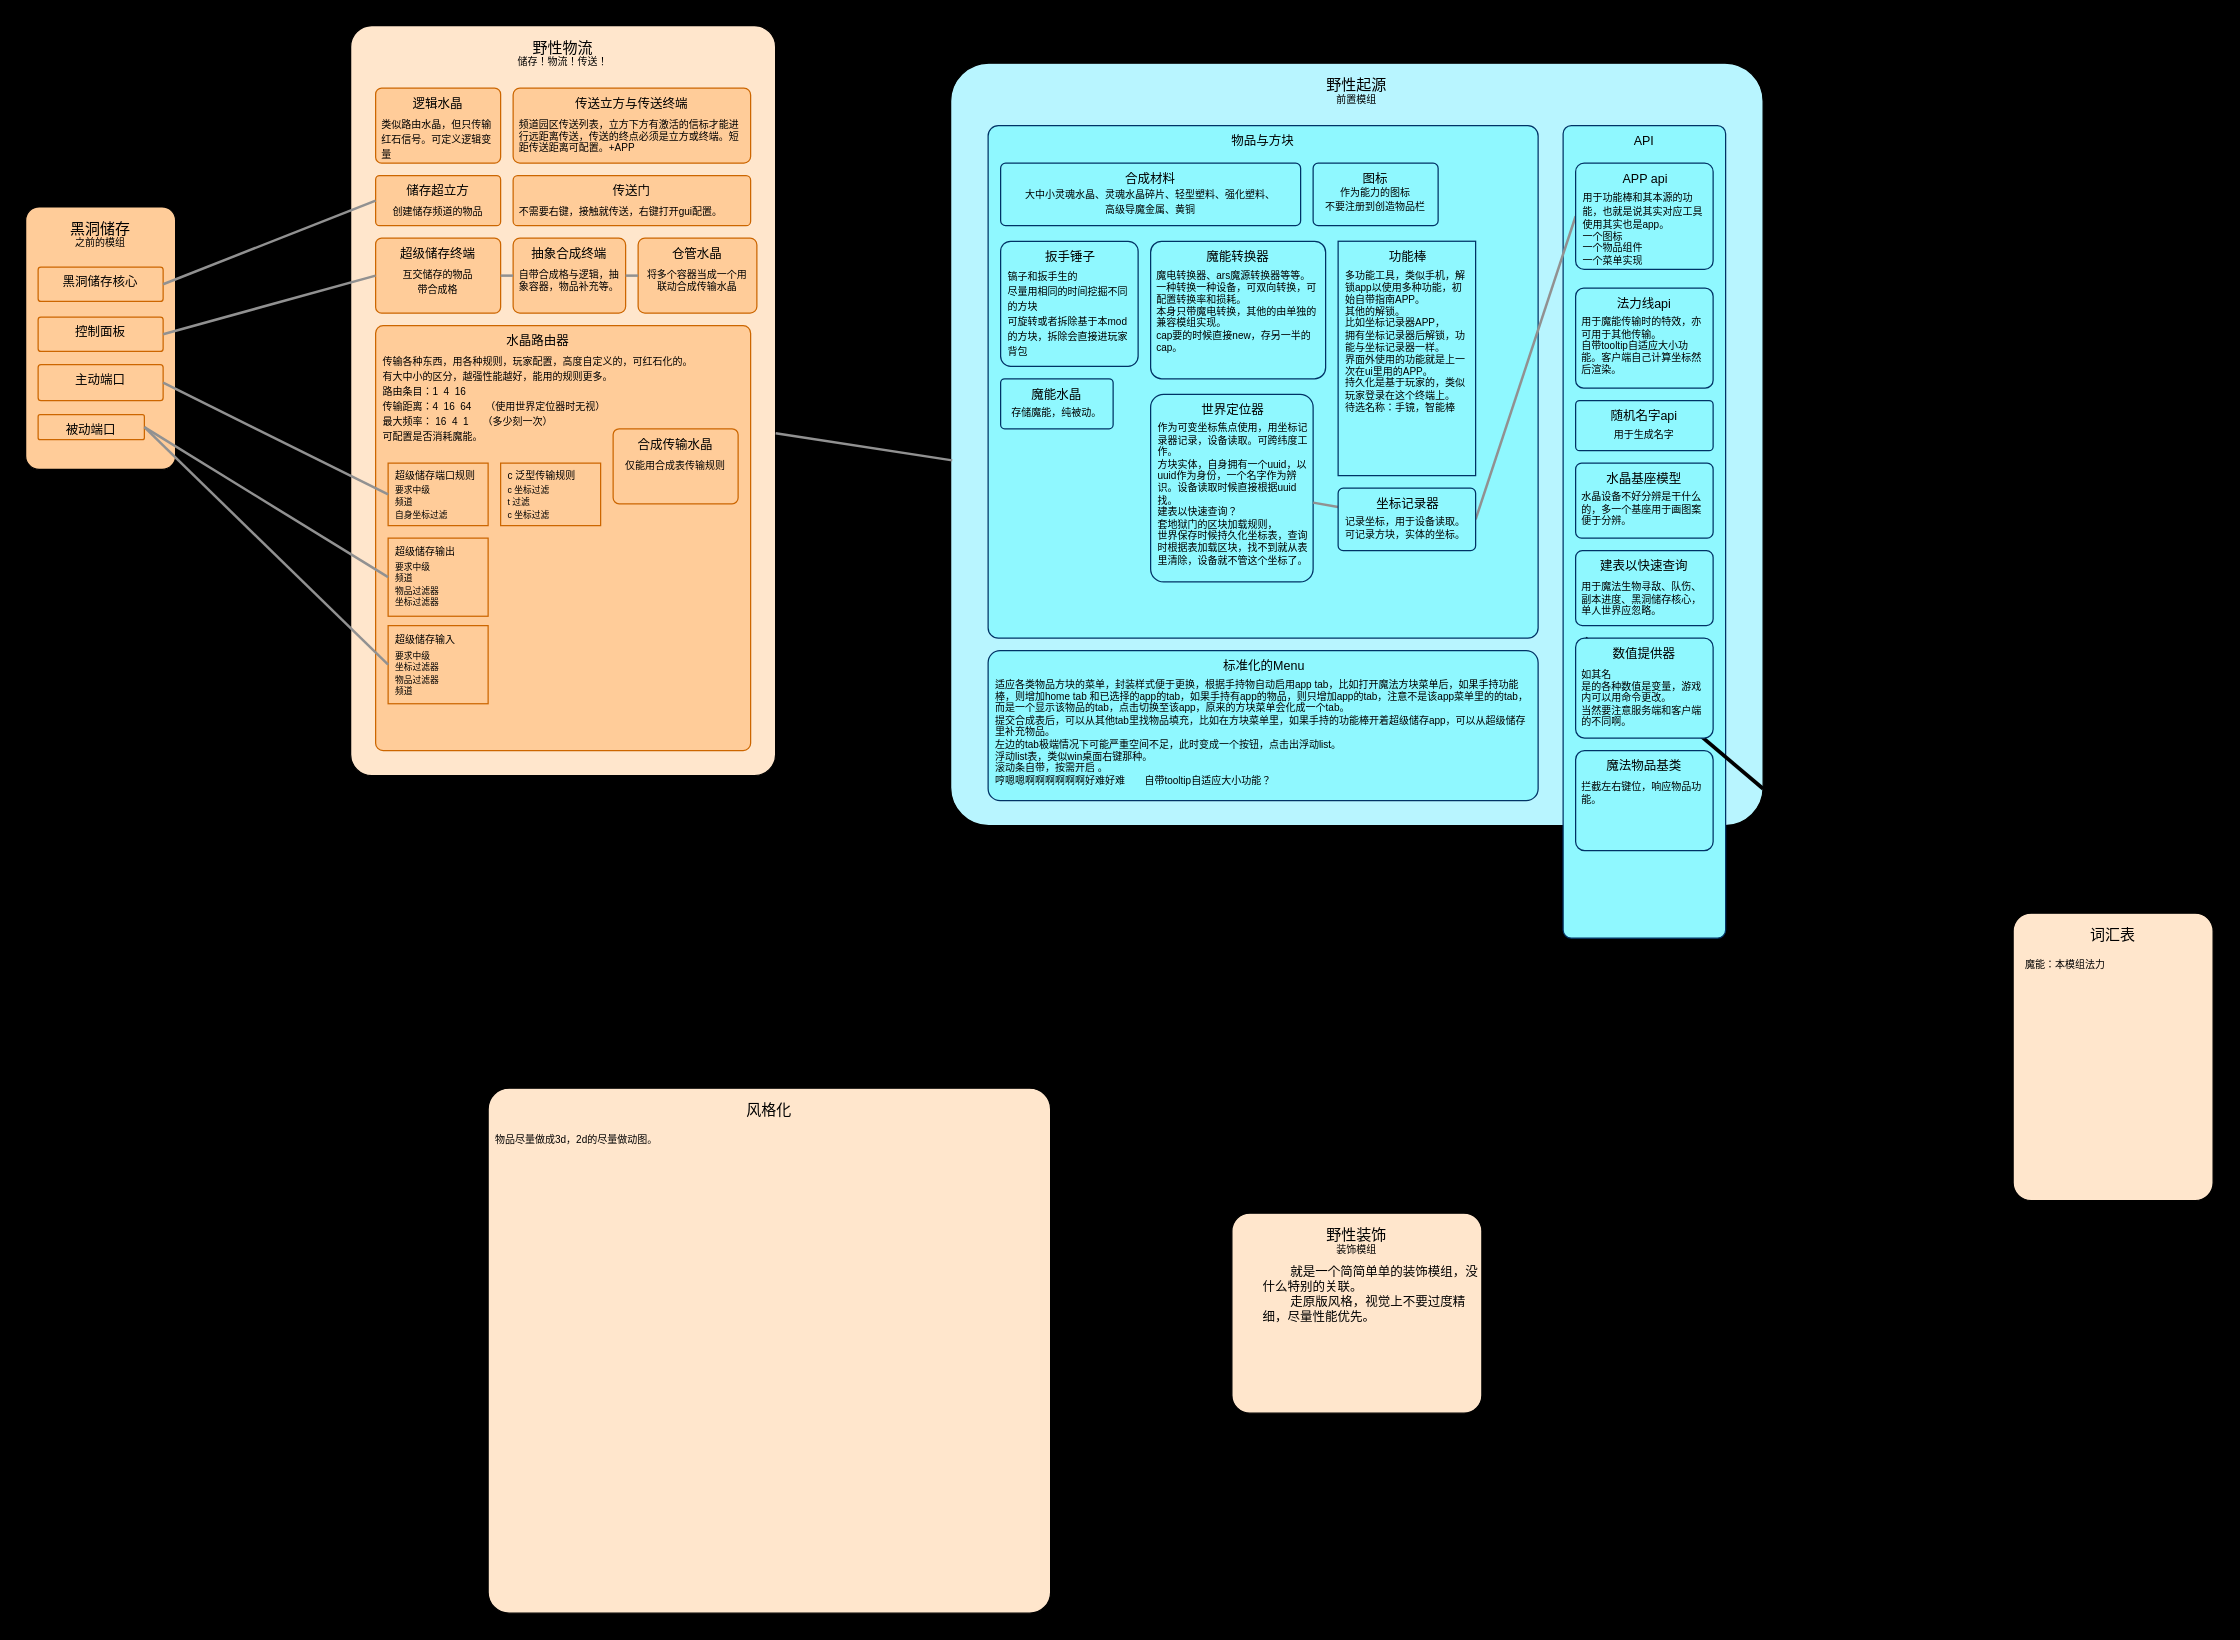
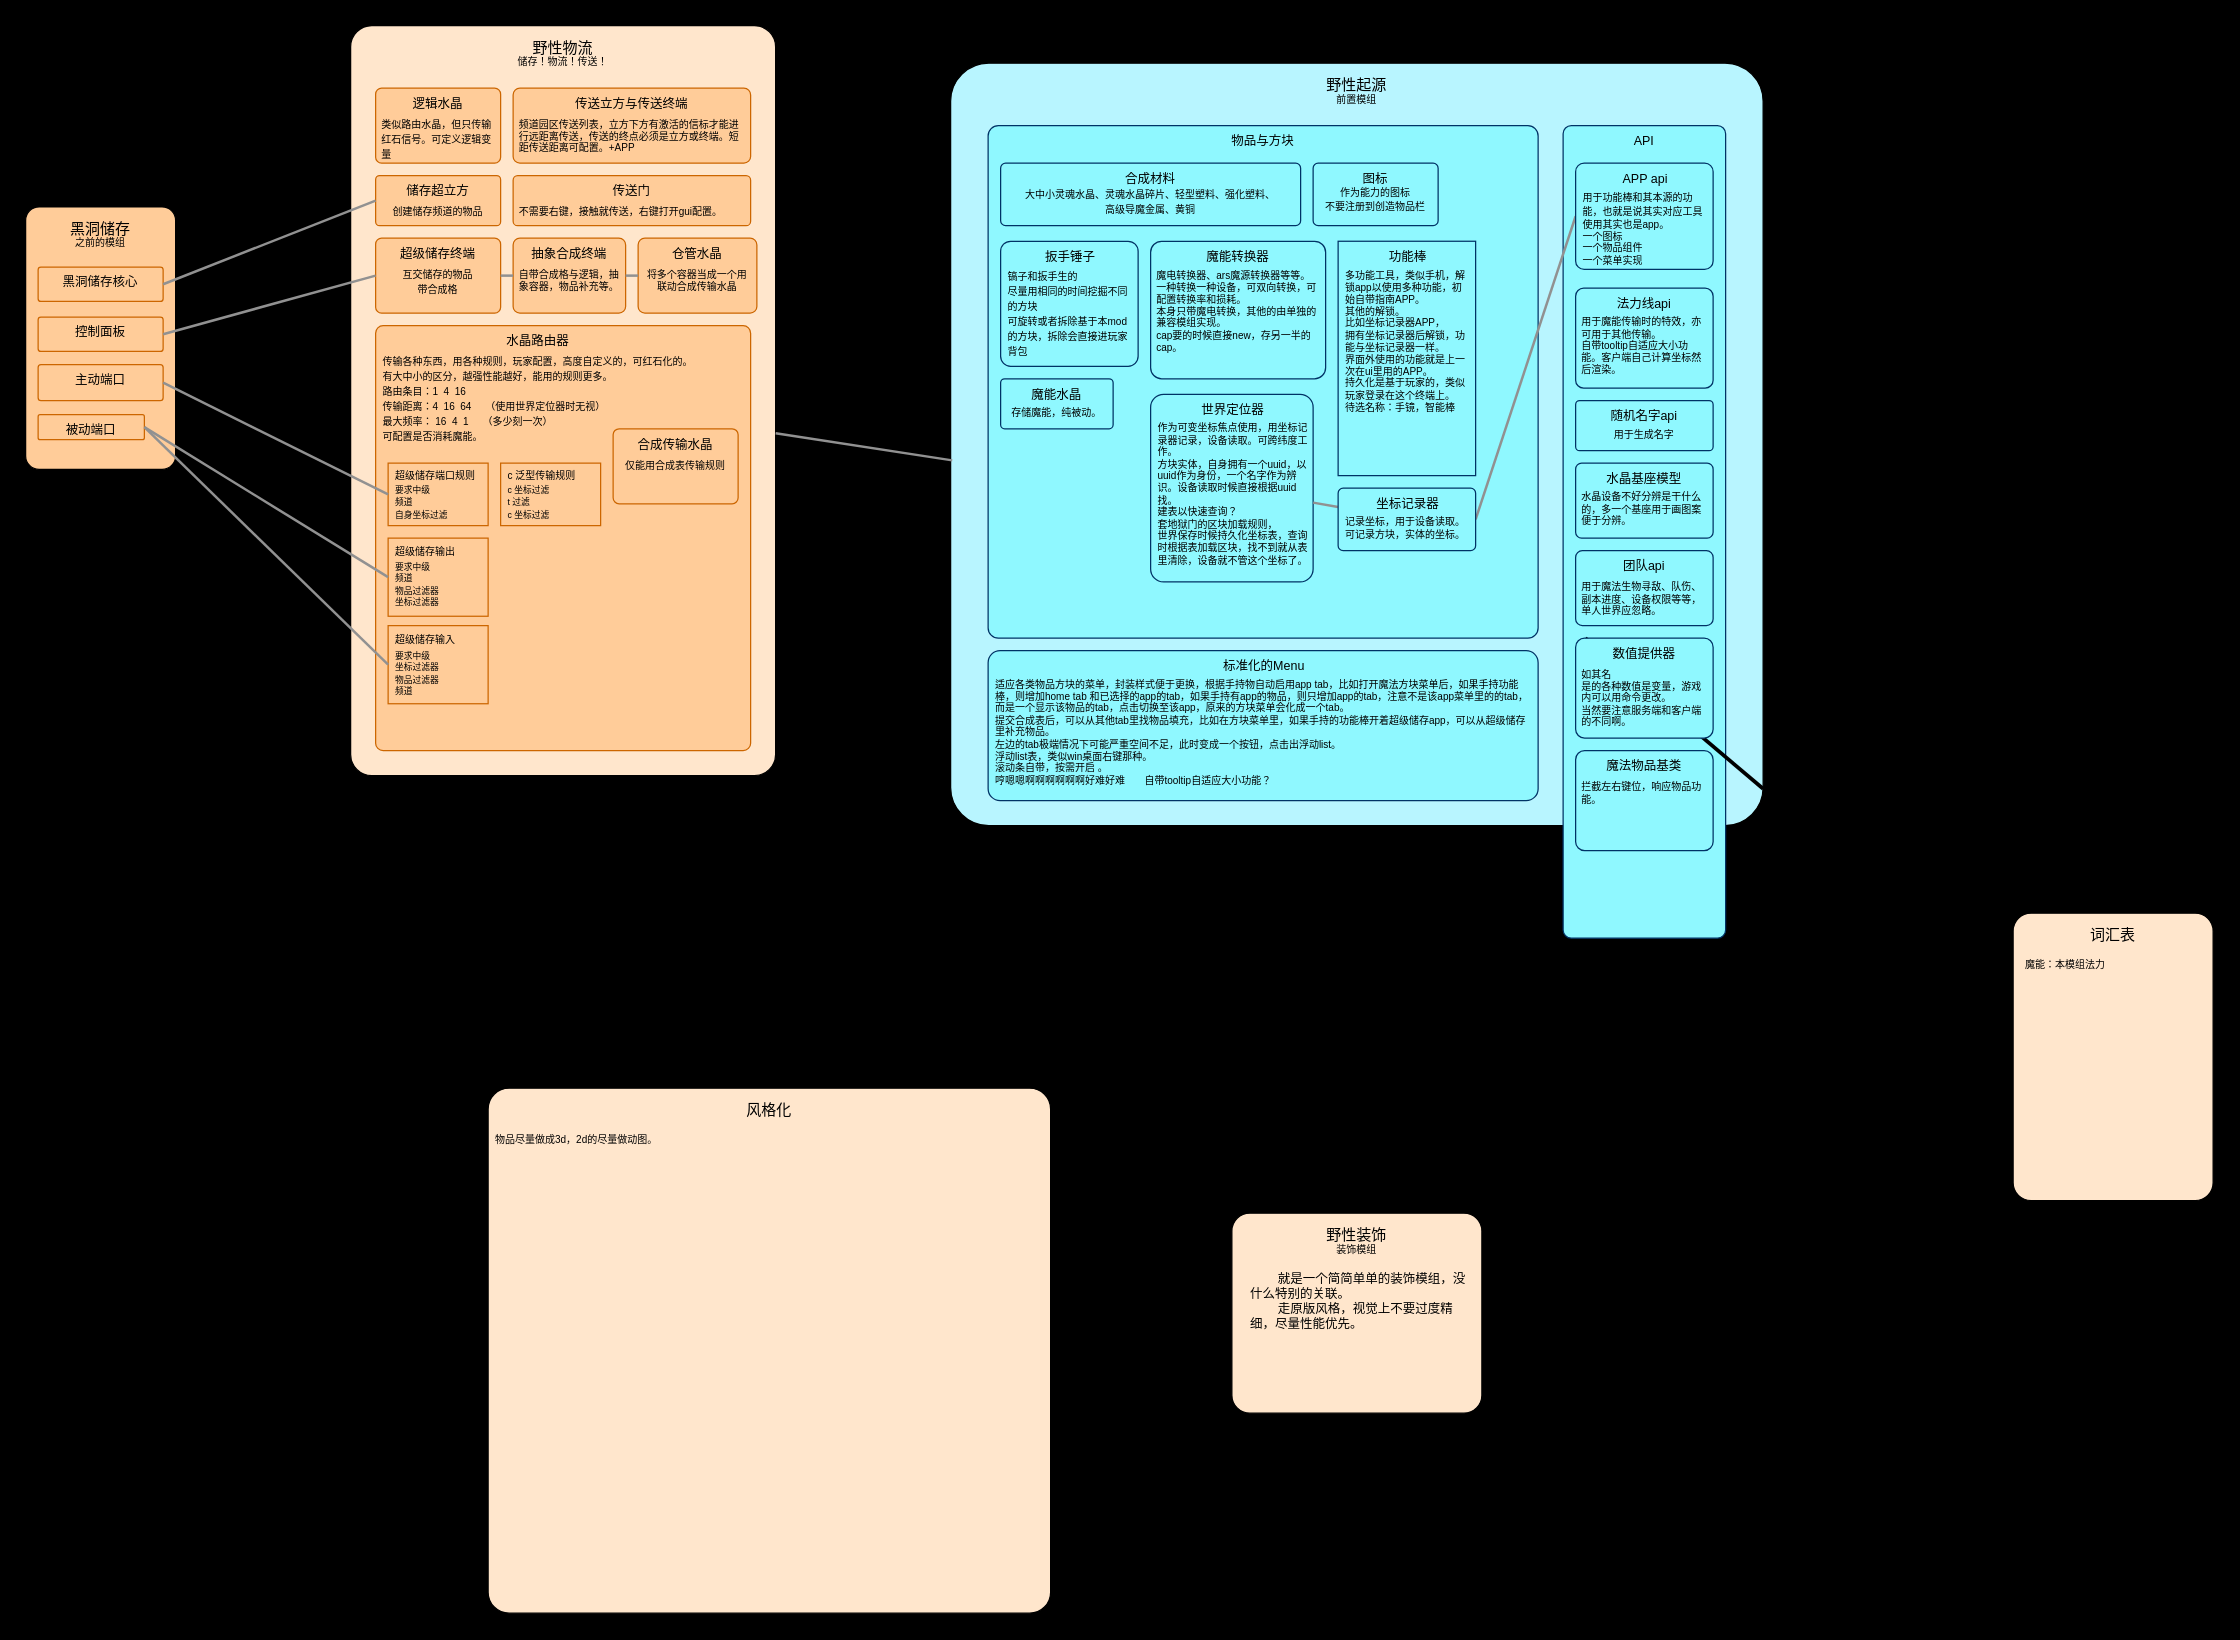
node "建表以快速查询": label "建表以快速查询" -> "团队api"
node "用于魔法生物寻敌、队伤、副本进度、黑洞储存核心，单人世界应忽略。": label "用于魔法生物寻敌、队伤、副本进度、黑洞储存核心，单人世界应忽略。" -> "用于魔法生物寻敌、队伤、副本进度、设备权限等等，单人世界应忽略。"
node "就是一个简简单单的装饰模组，没什么特别的关联。 走原版风格，视觉上不要过度精细，尽量性能优先。": moved (1369, 1319) -> (1357, 1326)
